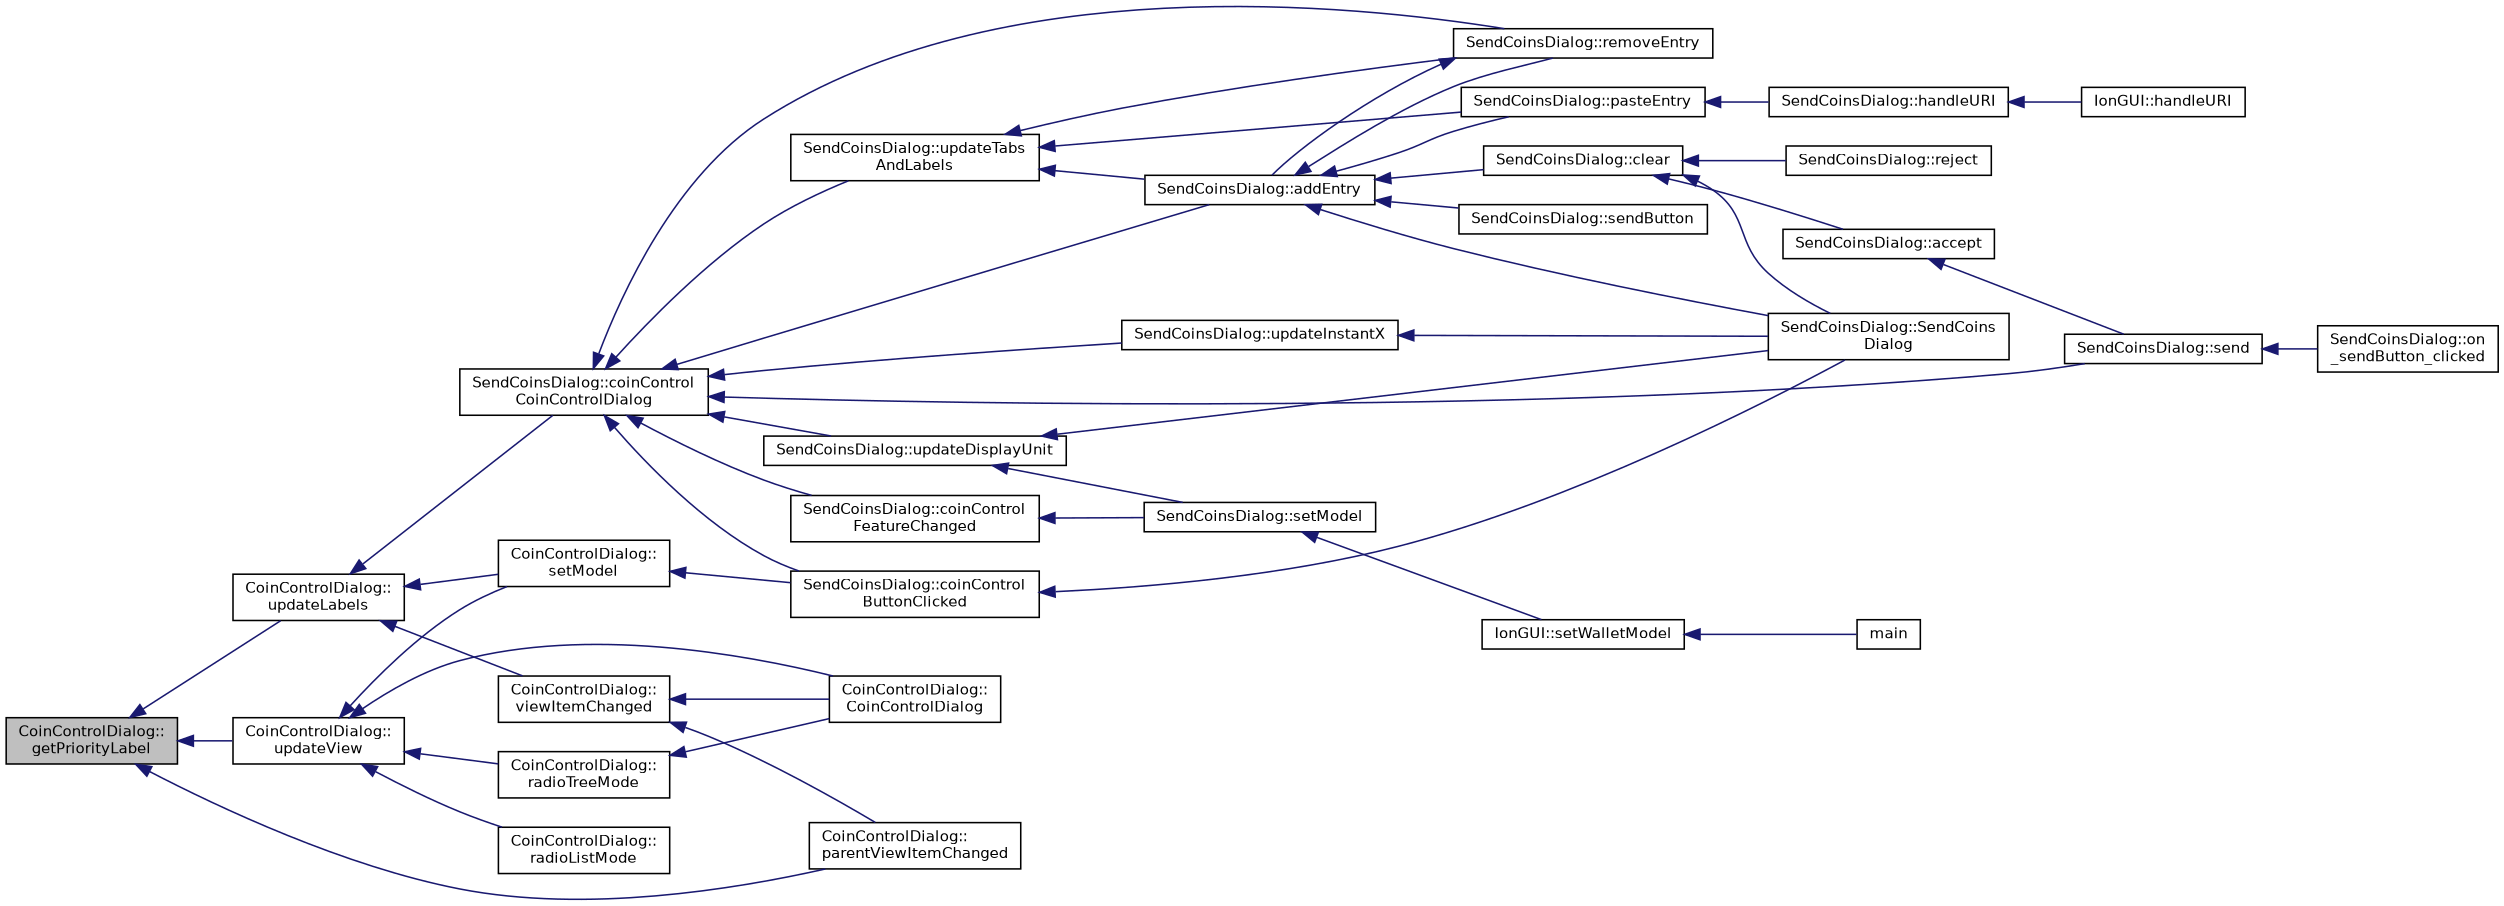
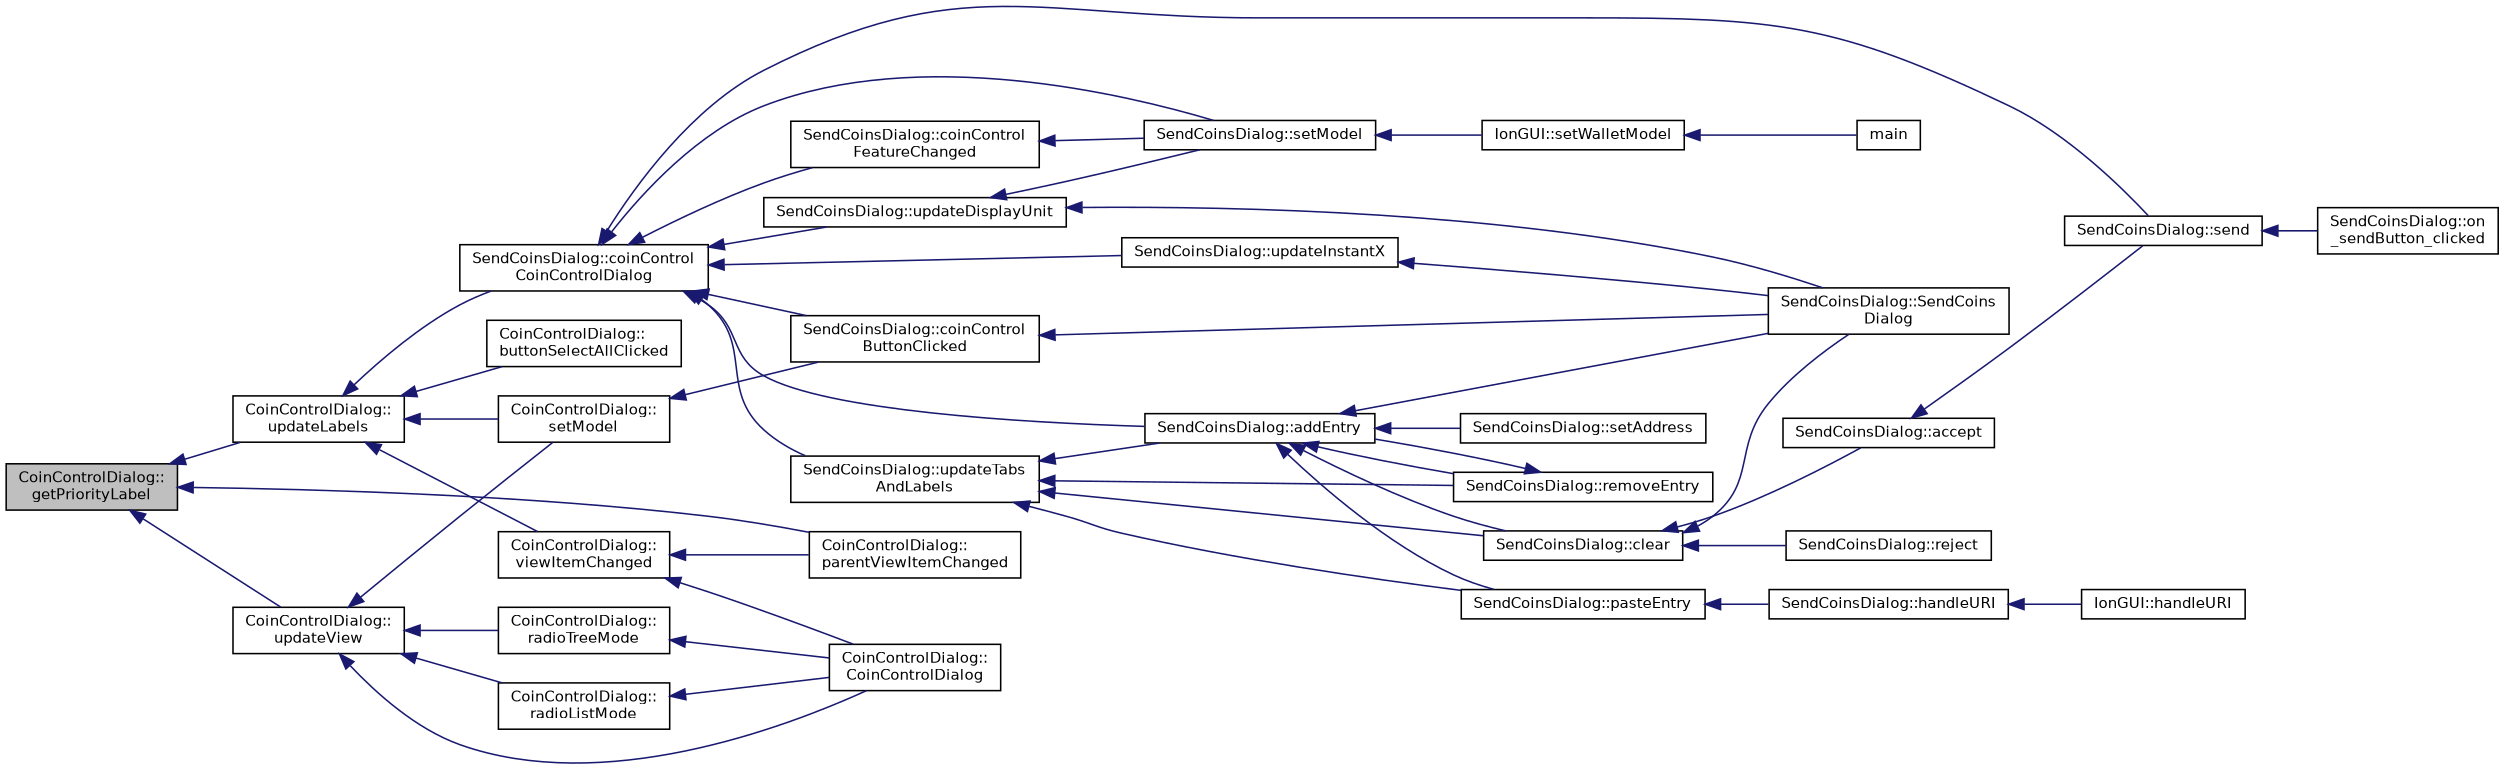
edge "SendCoinsDialog::removeEntry" -> "SendCoinsDialog::coinControl CoinControlDialog": now "SendCoinsDialog::setModel" -> "SendCoinsDialog::coinControl CoinControlDialog"
node "SendCoinsDialog::sendButton": label "SendCoinsDialog::sendButton" -> "SendCoinsDialog::setAddress"
node "CoinControlDialog:: buttonSelectAllClicked": added
edge "SendCoinsDialog::clear" -> "SendCoinsDialog::updateTabs AndLabels": added
edge "CoinControlDialog:: CoinControlDialog" -> "CoinControlDialog:: radioListMode": added
